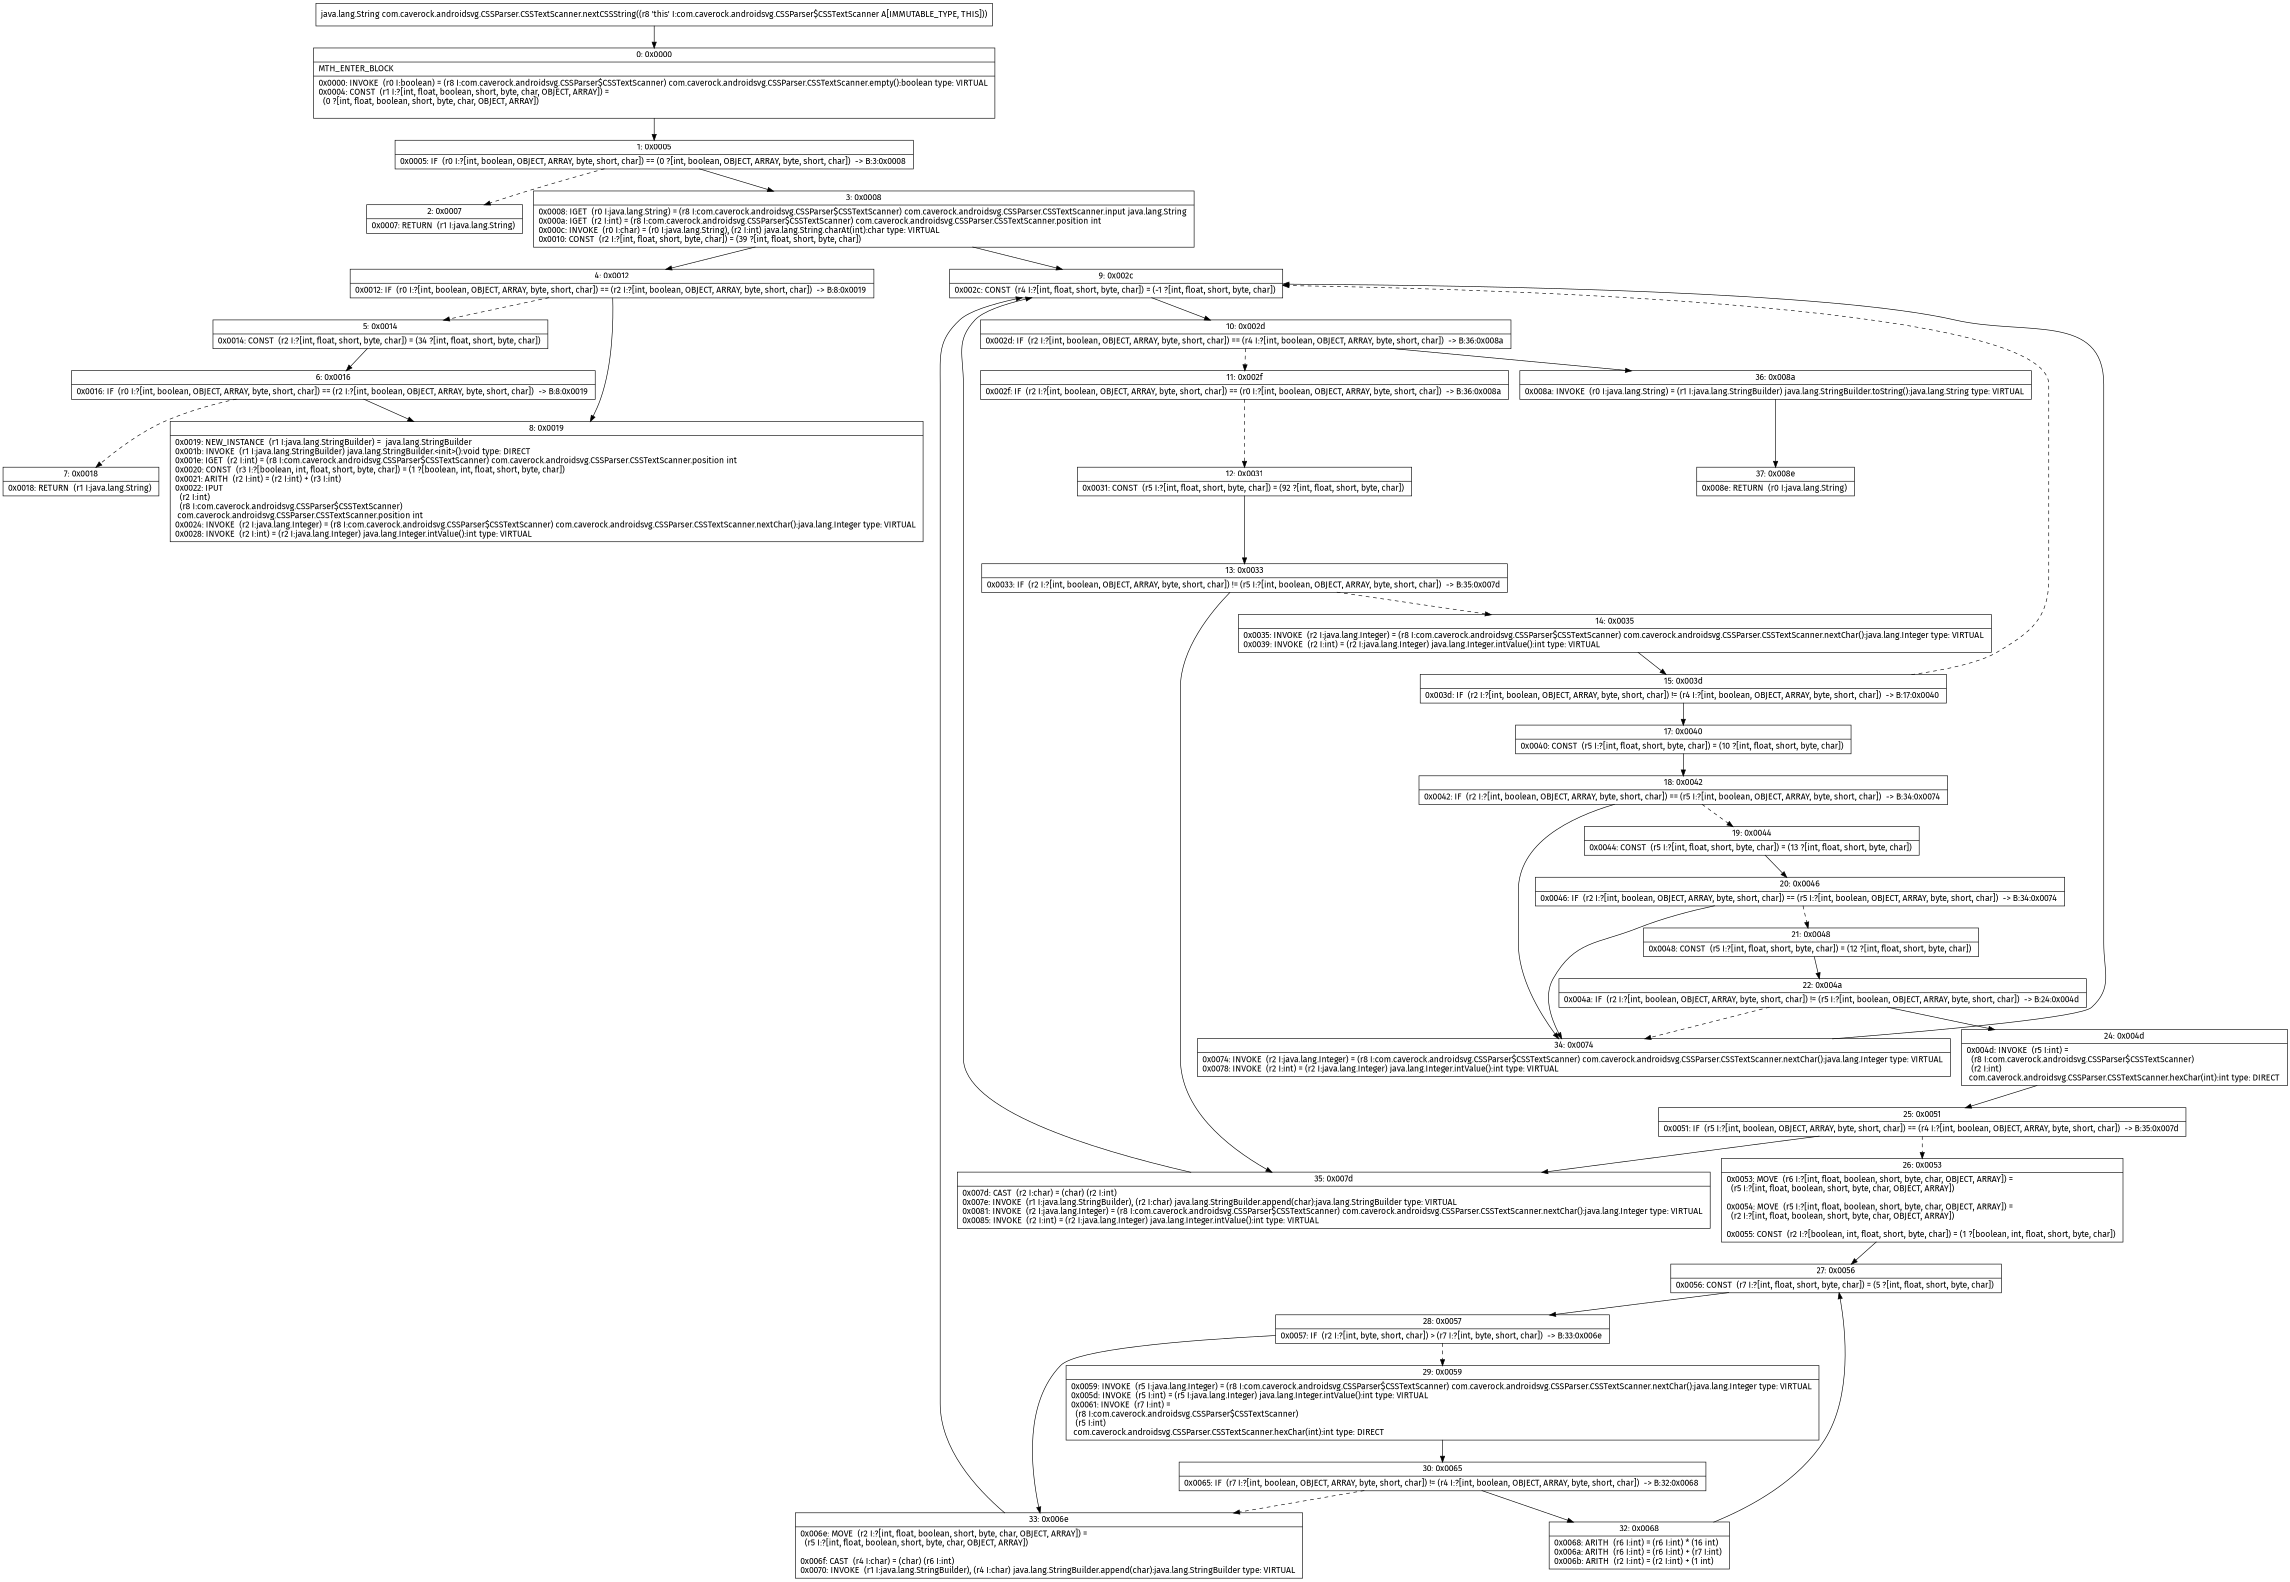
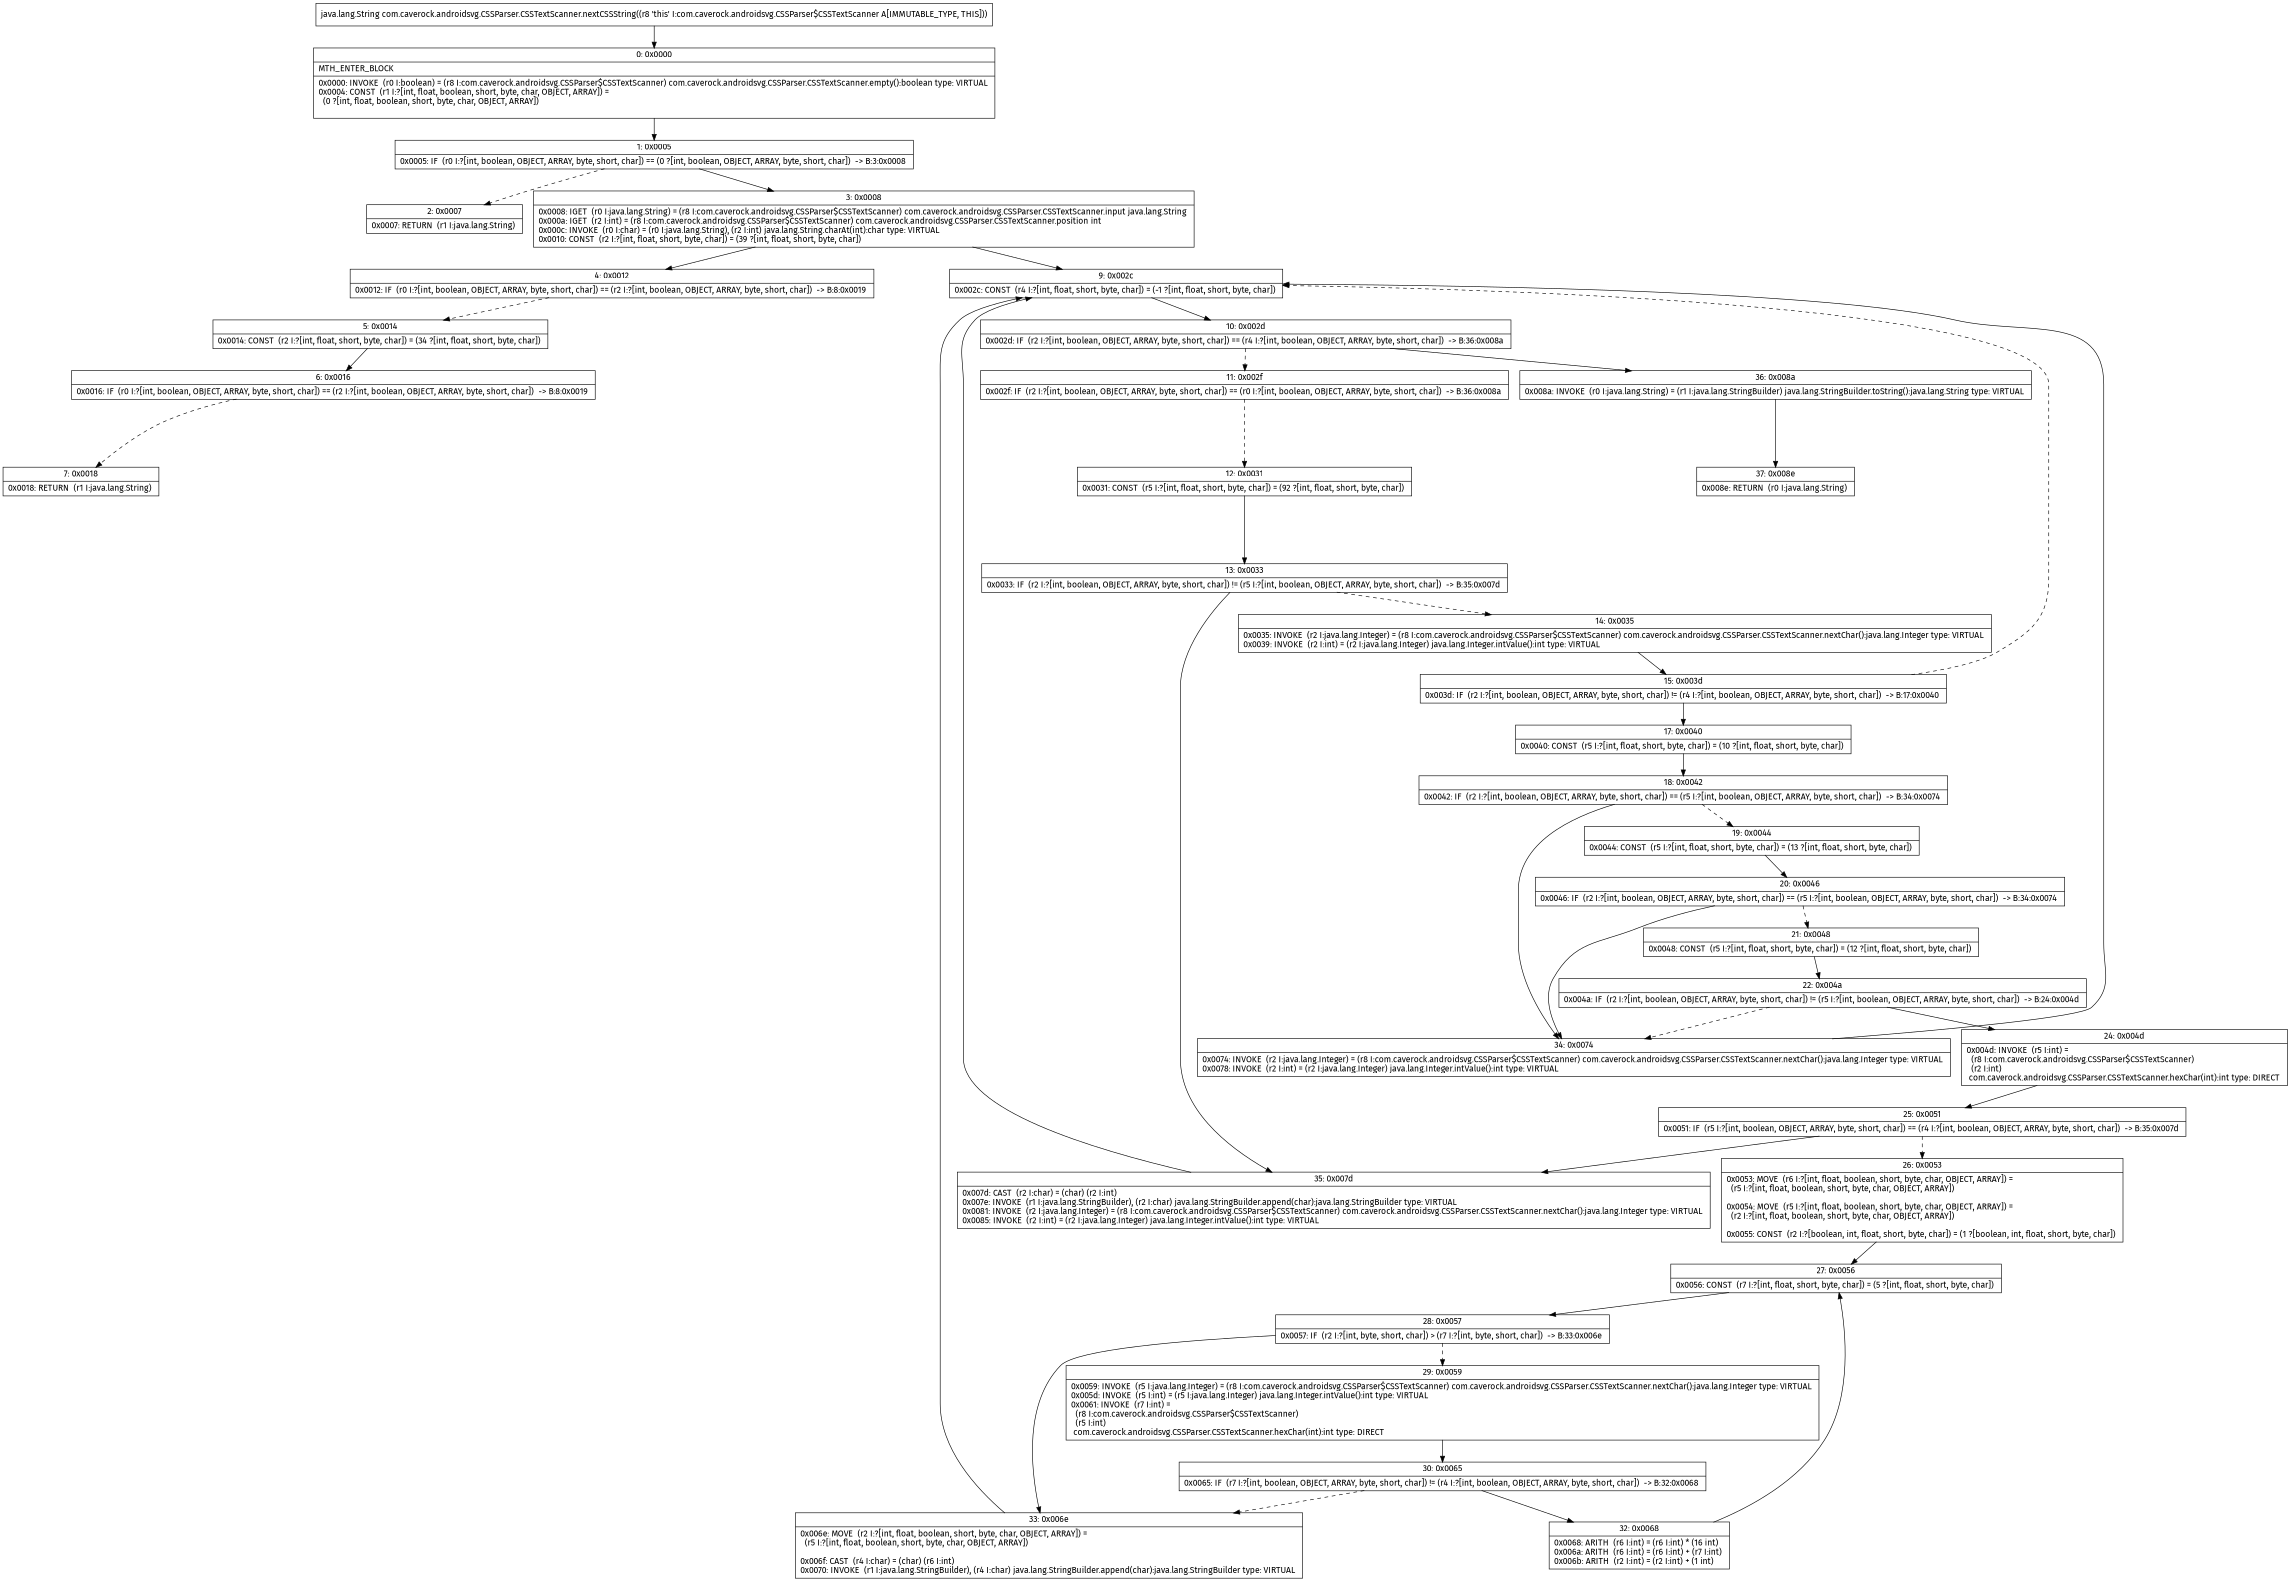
node "8: 0x0019": removed
